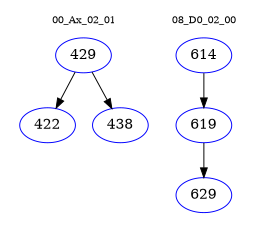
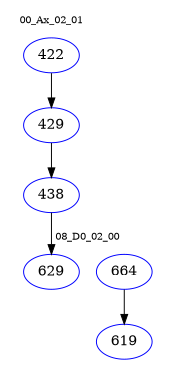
node "614": label "614" -> "664"
edge "429" -> "422": reversed
edge "619" -> "629": now "438" -> "629"
